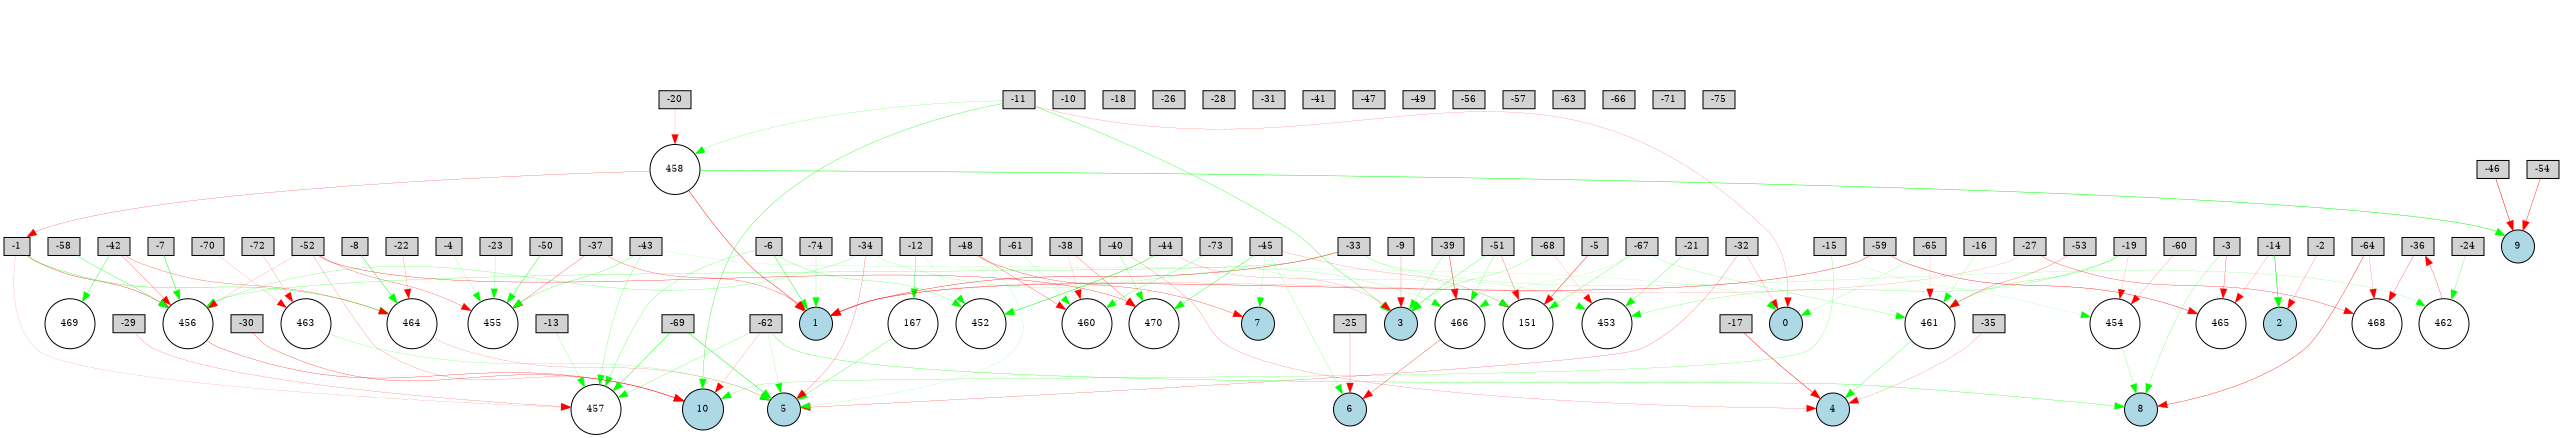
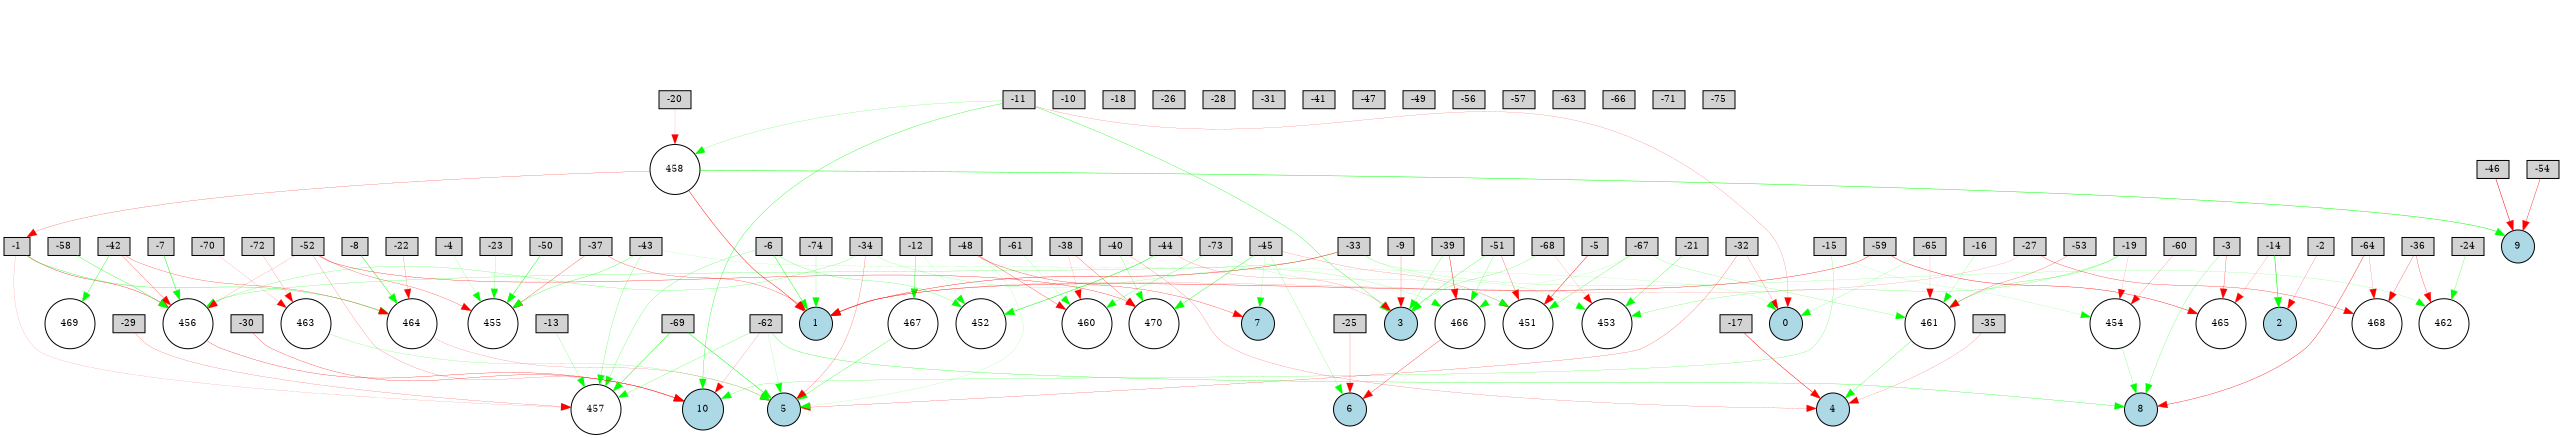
edge "462" -> "-36": reversed
node "167": label "167" -> "467"
node "151": label "151" -> "451"
